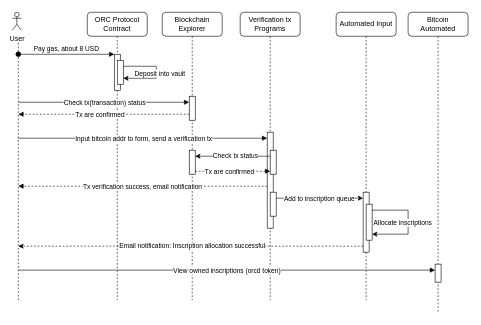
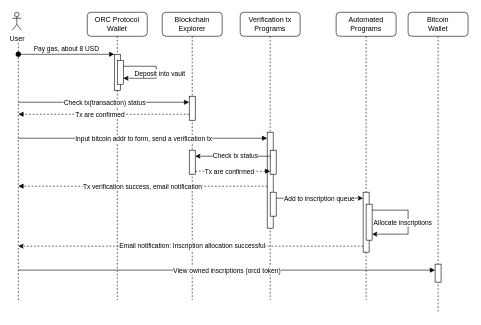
node "ORC Protocol Contract": label "ORC Protocol Contract" -> "ORC Protocol Wallet"
node "Automated Input": label "Automated Input" -> "Automated Programs"
node "Bitcoin Automated": label "Bitcoin Automated" -> "Bitcoin Wallet"
